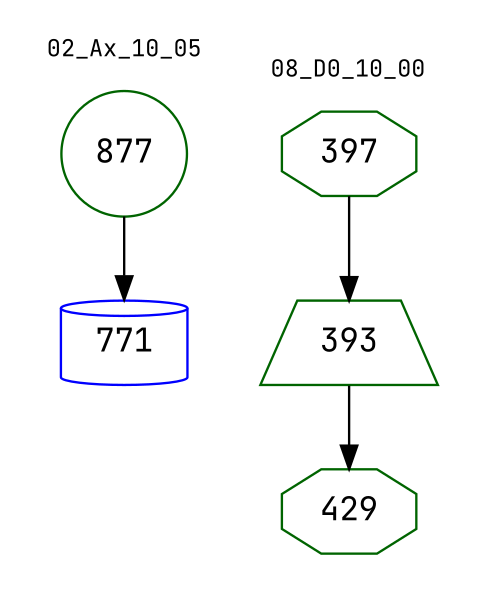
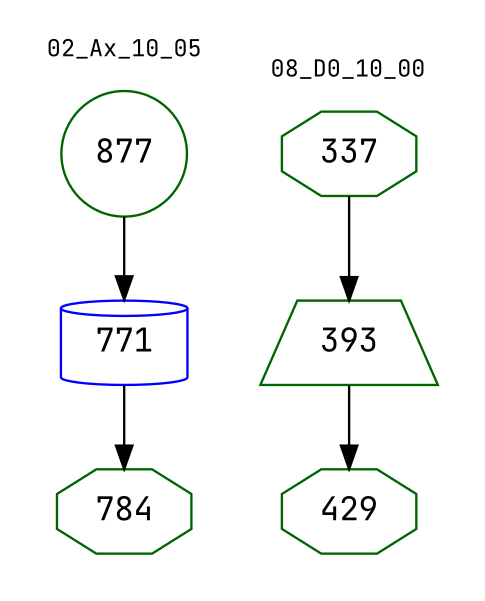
node "397": label "397" -> "337"
node "784": added
